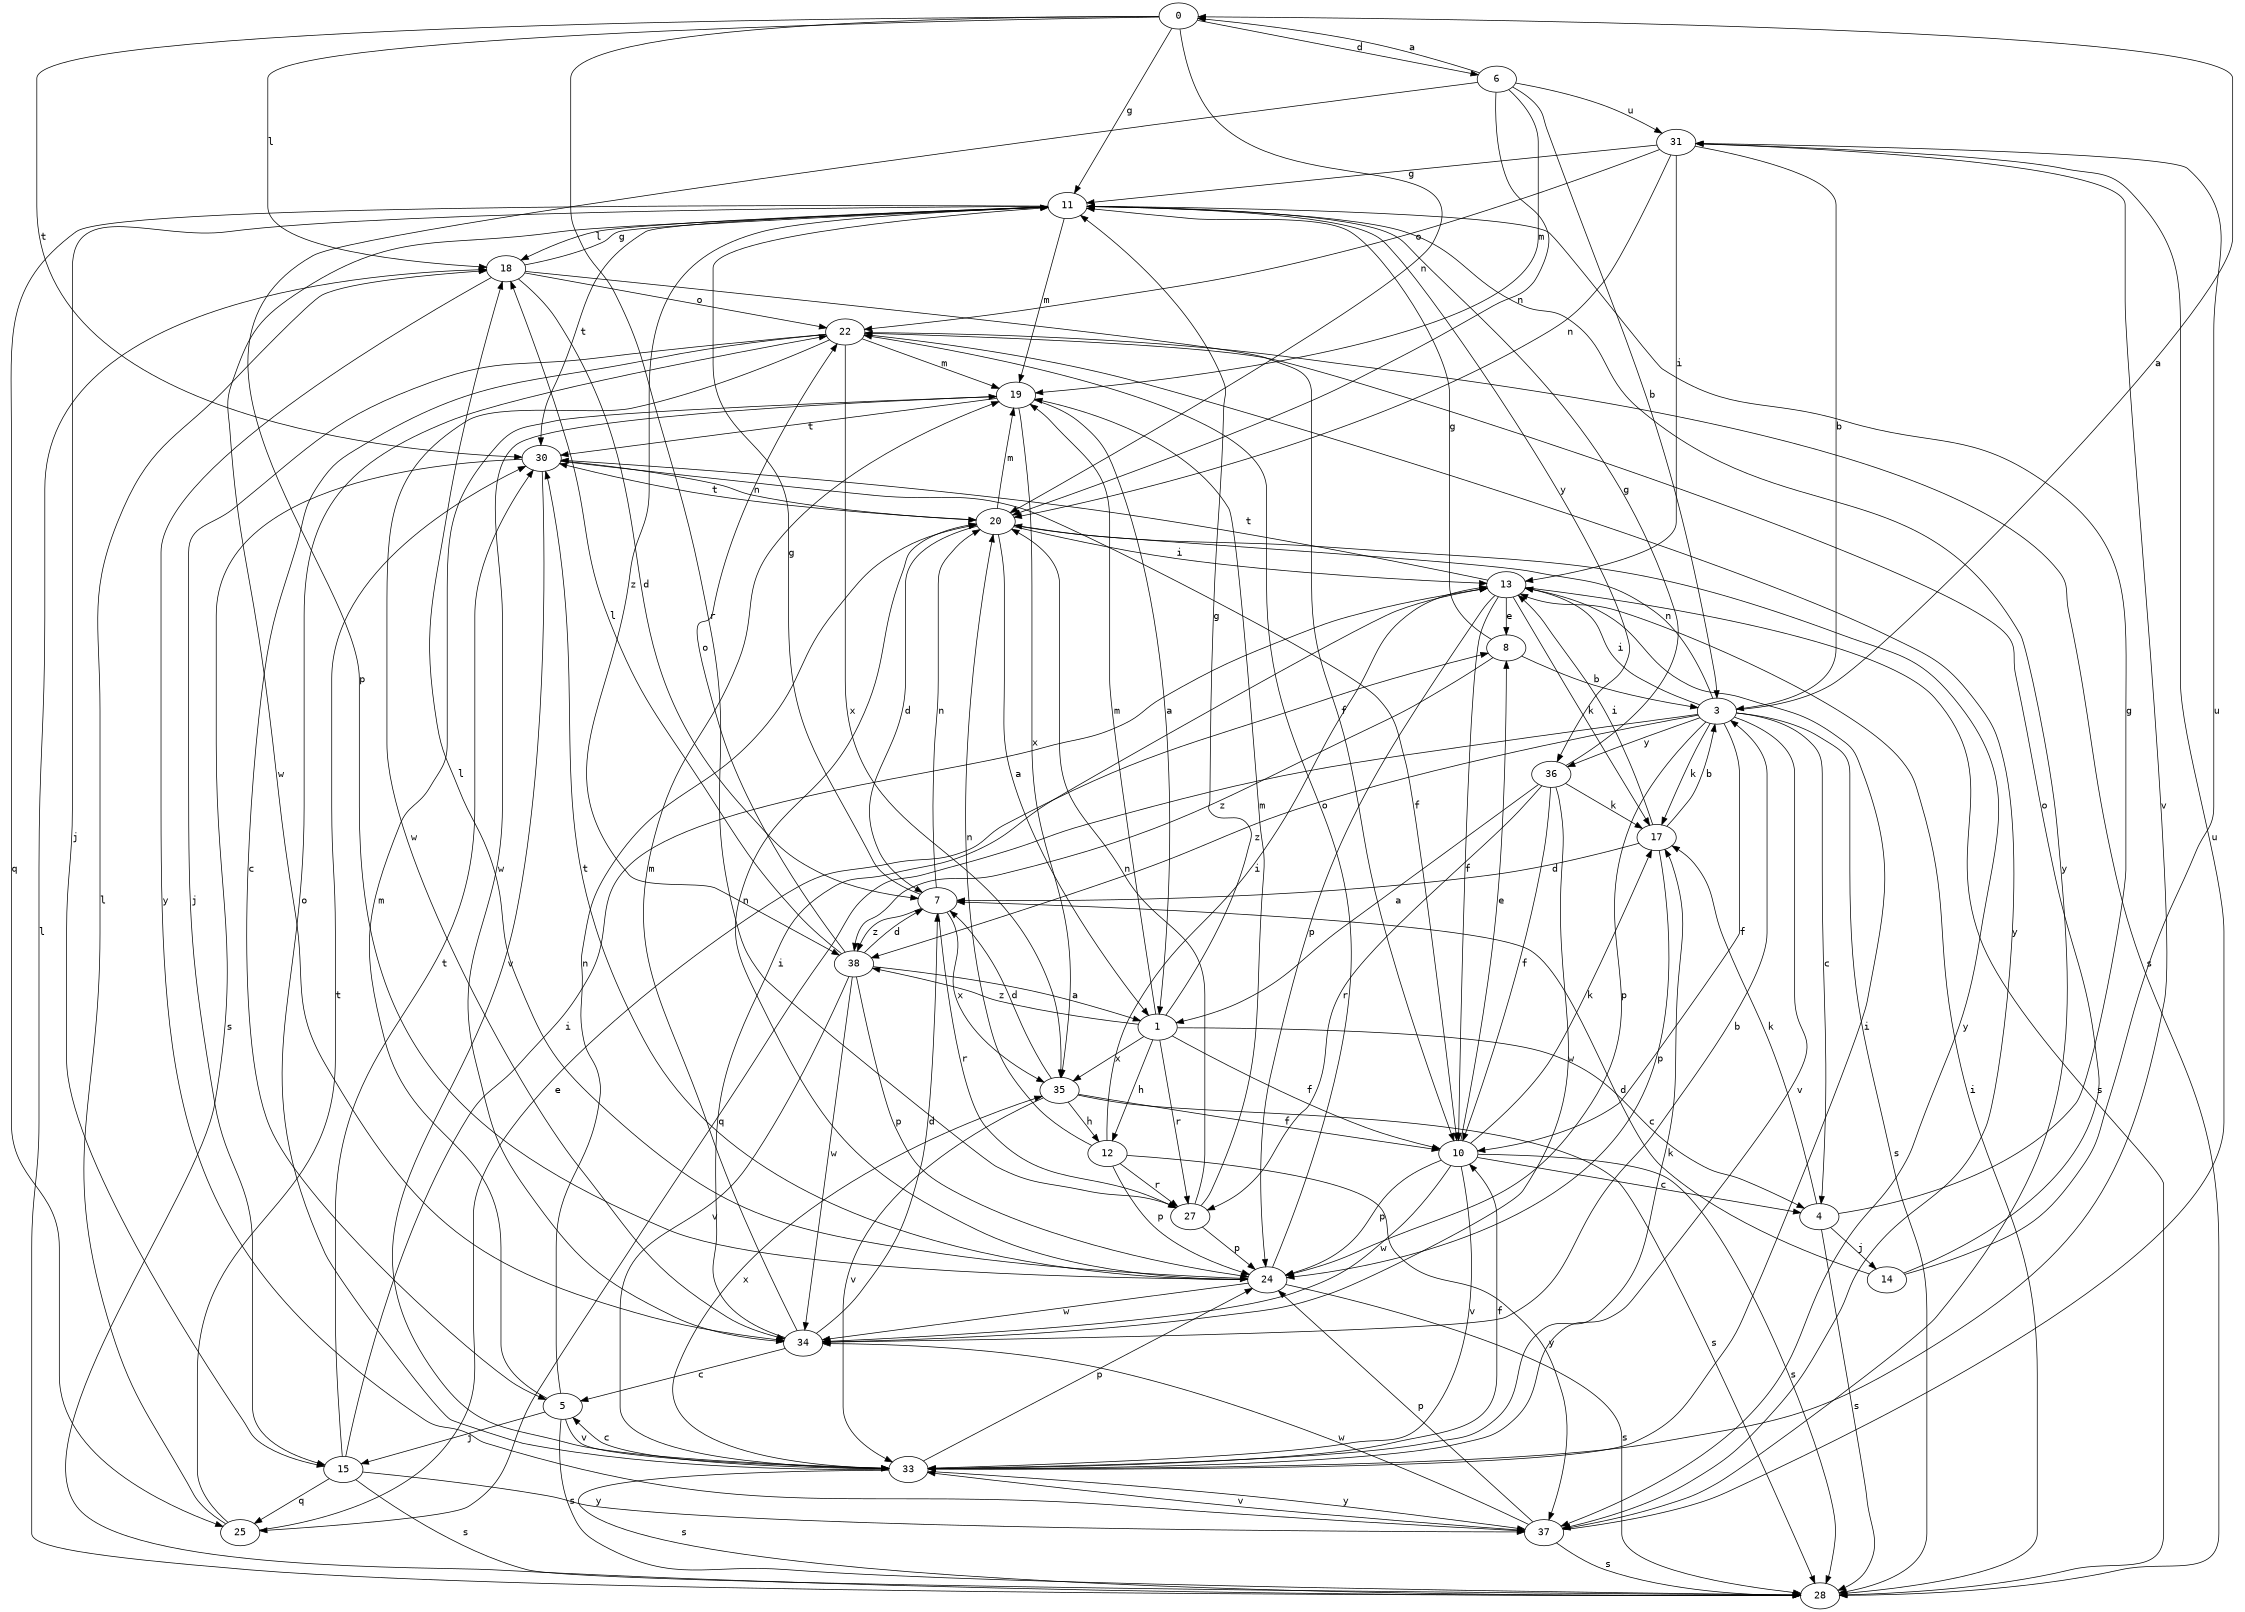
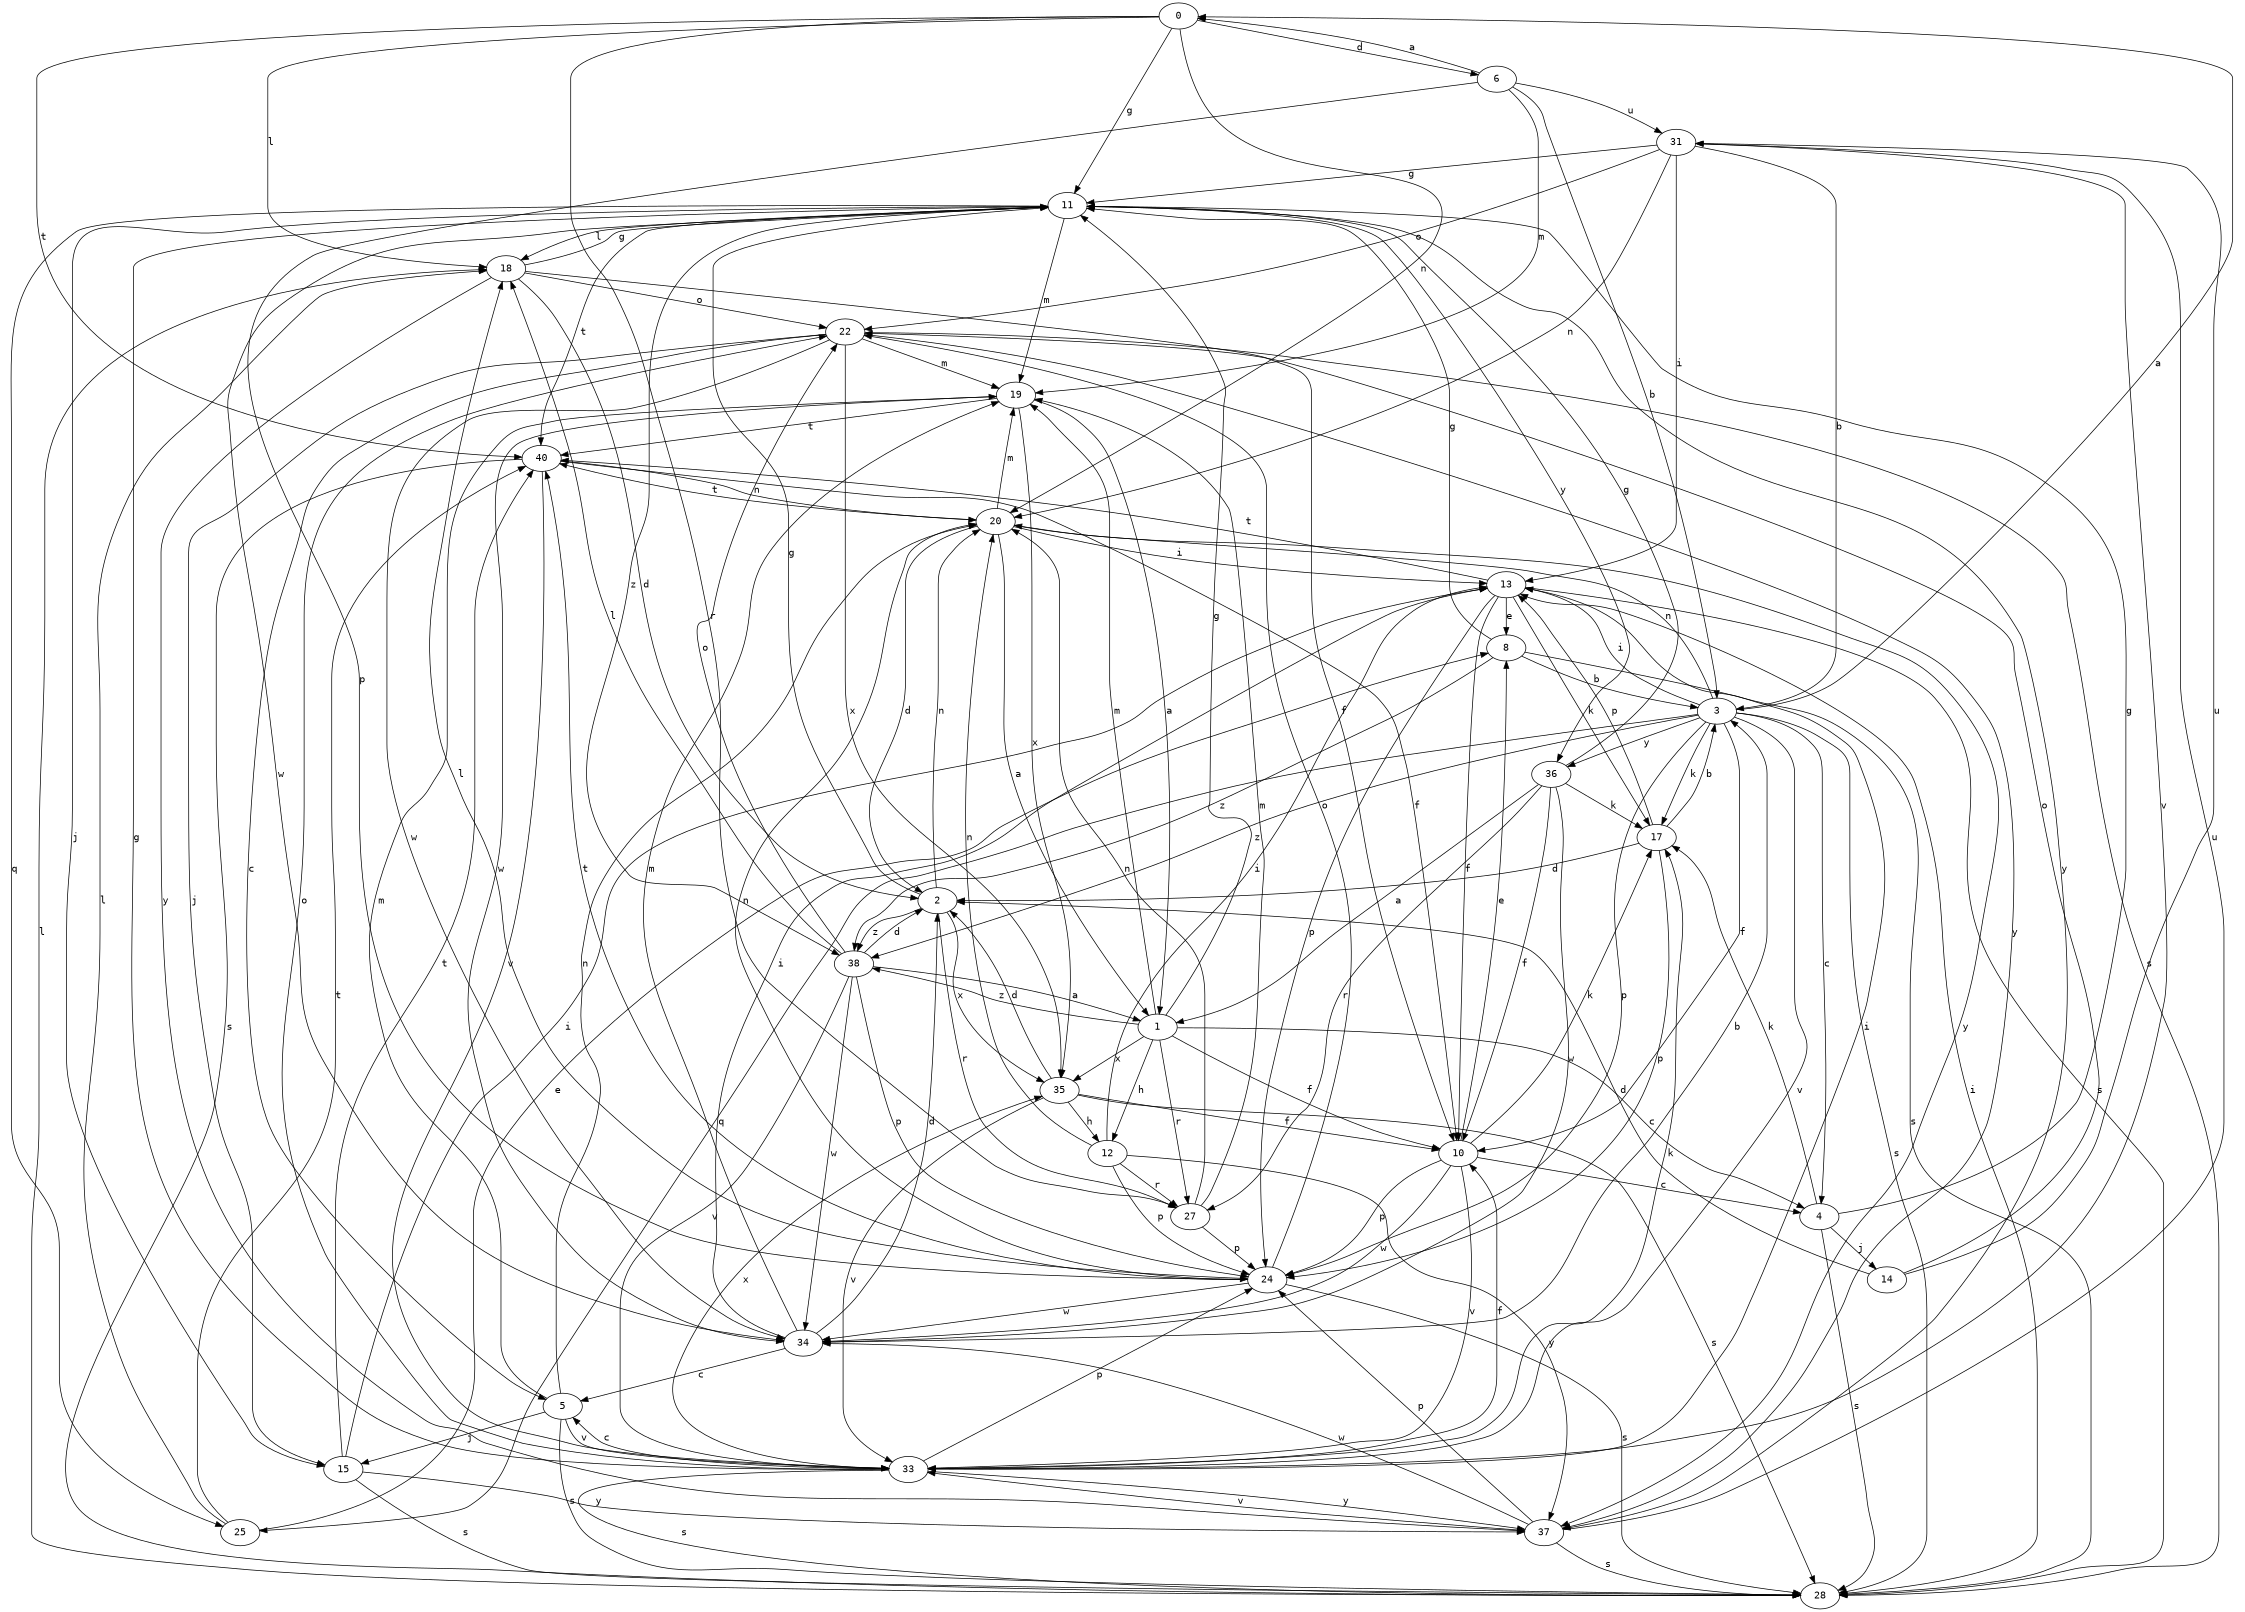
edge "6" -> "20": removed, label "n"
node "30": label "30" -> "40"
edge "33" -> "11": added, label "g"
edge "17" -> "13": label "i" -> "p"
node "7": label "7" -> "2"
edge "10" -> "28": now "8" -> "28"
edge "15" -> "25": removed, label "q"
